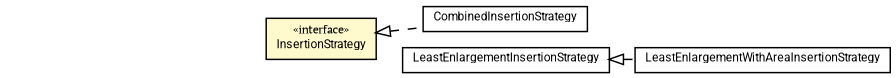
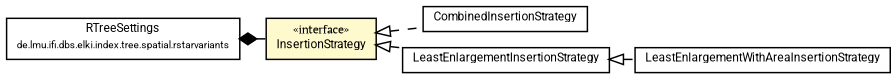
node "RTreeSettings": added
edge "LeastEnlargementInsertionStrategy" -> "InsertionStrategy": added
